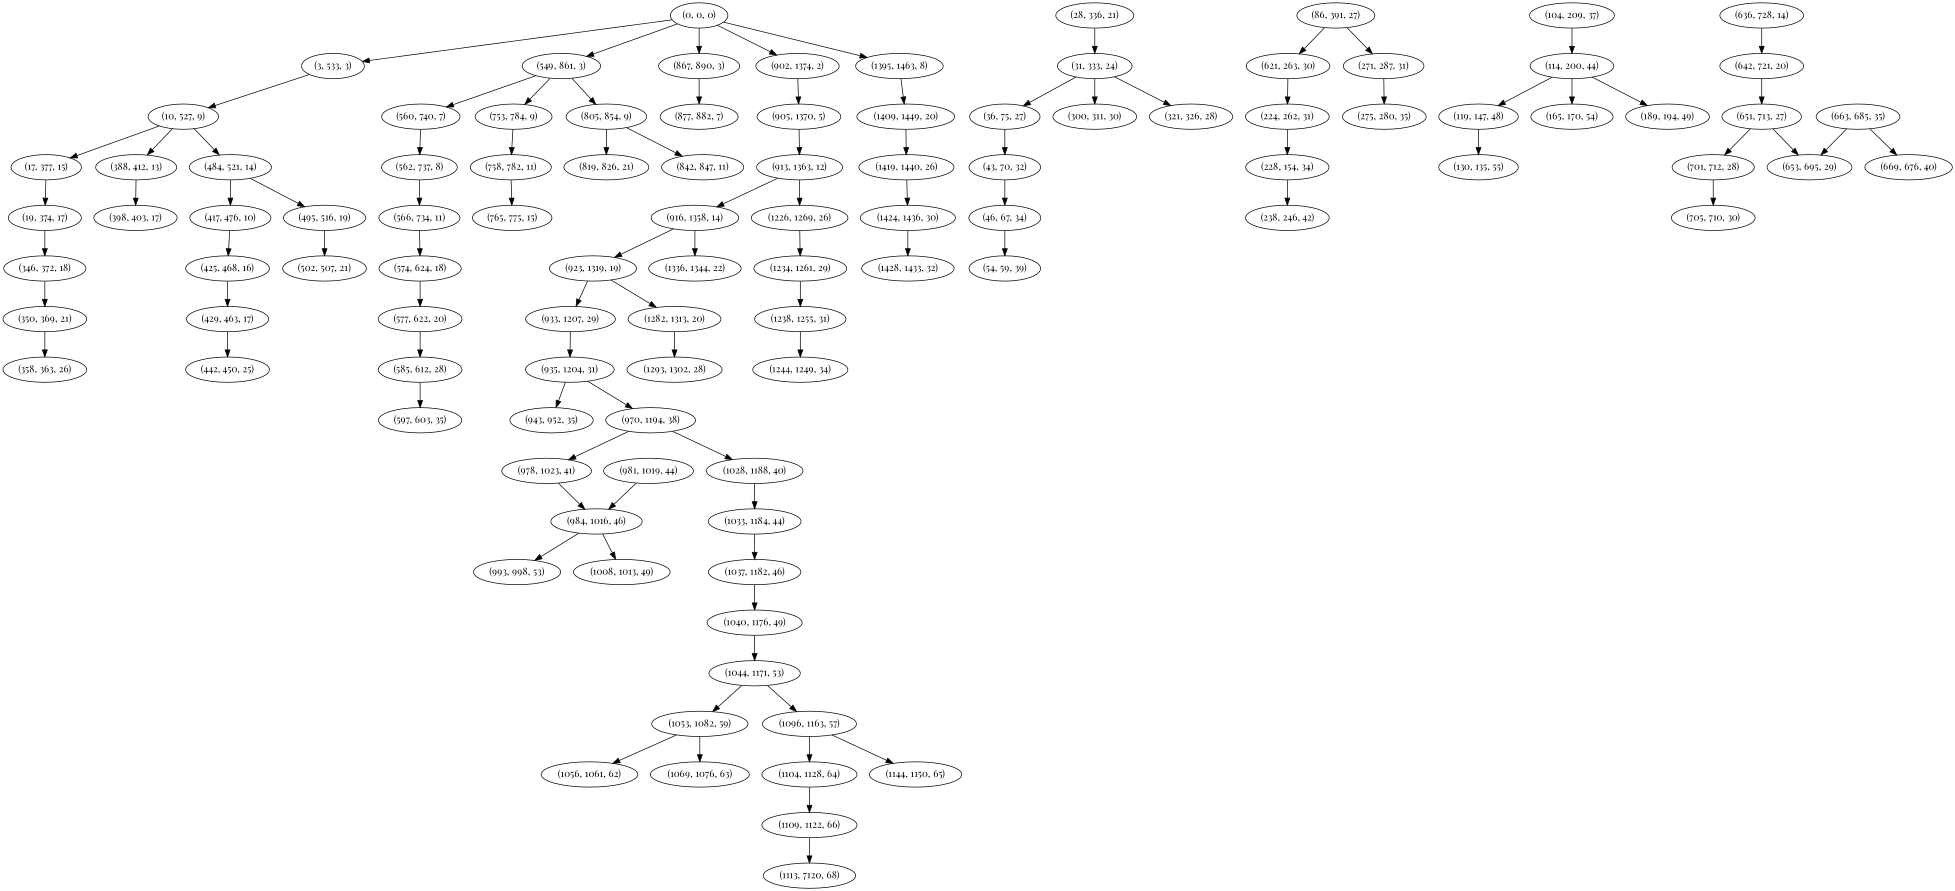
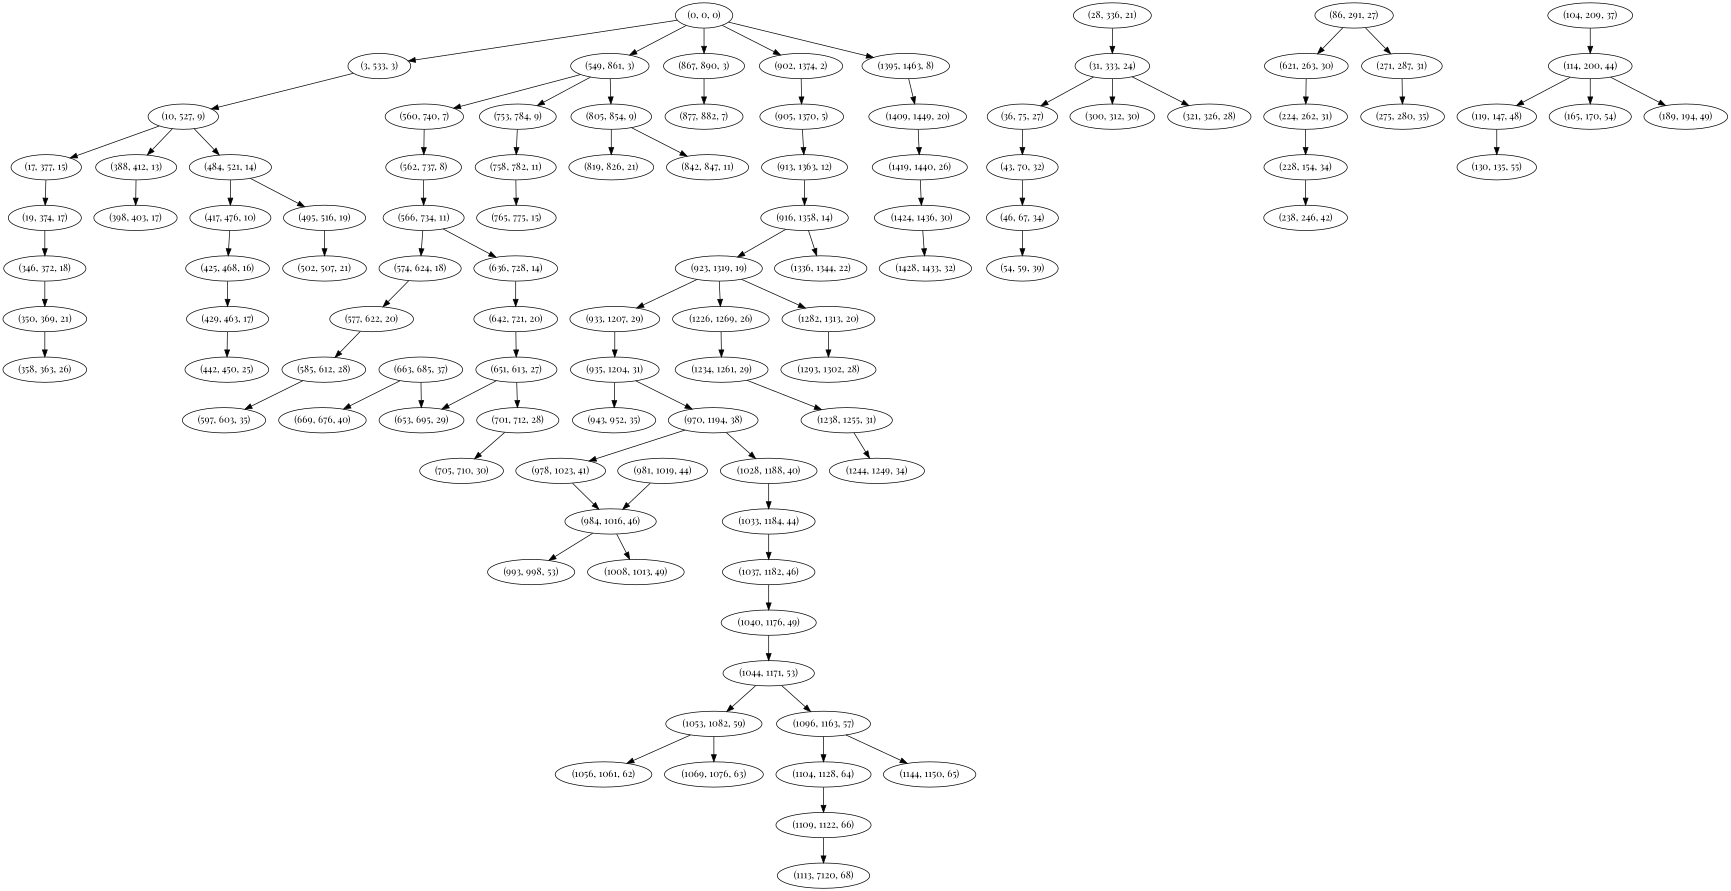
node "(86, 391, 27)": label "(86, 391, 27)" -> "(86, 291, 27)"
node "(300, 311, 30)": label "(300, 311, 30)" -> "(300, 312, 30)"
node "(651, 713, 27)": label "(651, 713, 27)" -> "(651, 613, 27)"
node "(663, 685, 35)": label "(663, 685, 35)" -> "(663, 685, 37)"
edge "(913, 1363, 12)" -> "(1226, 1269, 26)": now "(923, 1319, 19)" -> "(1226, 1269, 26)"
edge "(566, 734, 11)" -> "(636, 728, 14)": added
